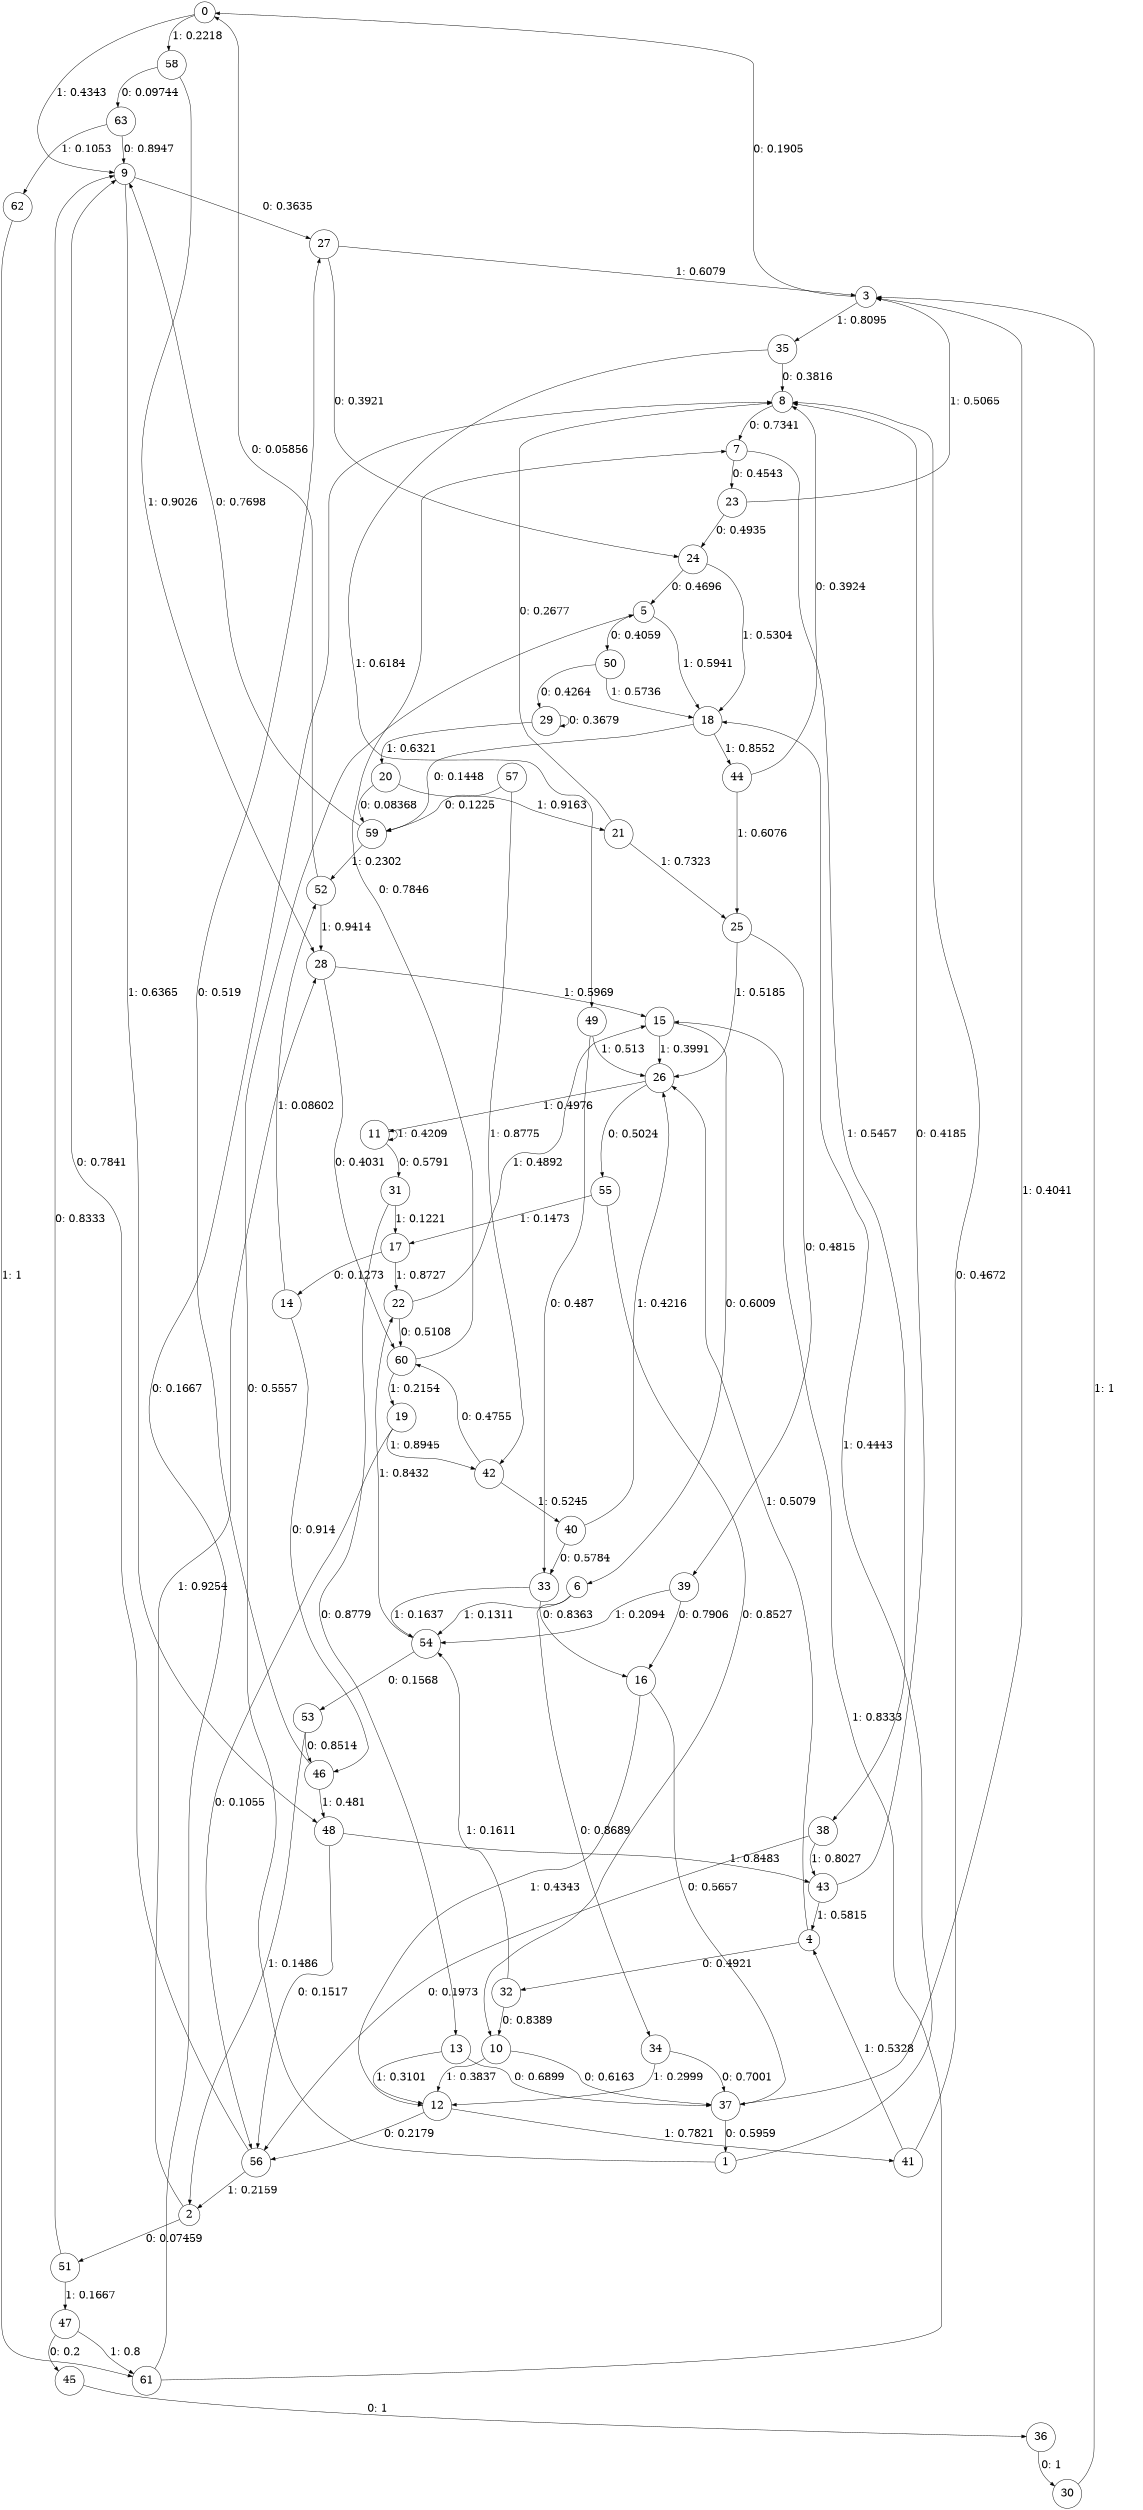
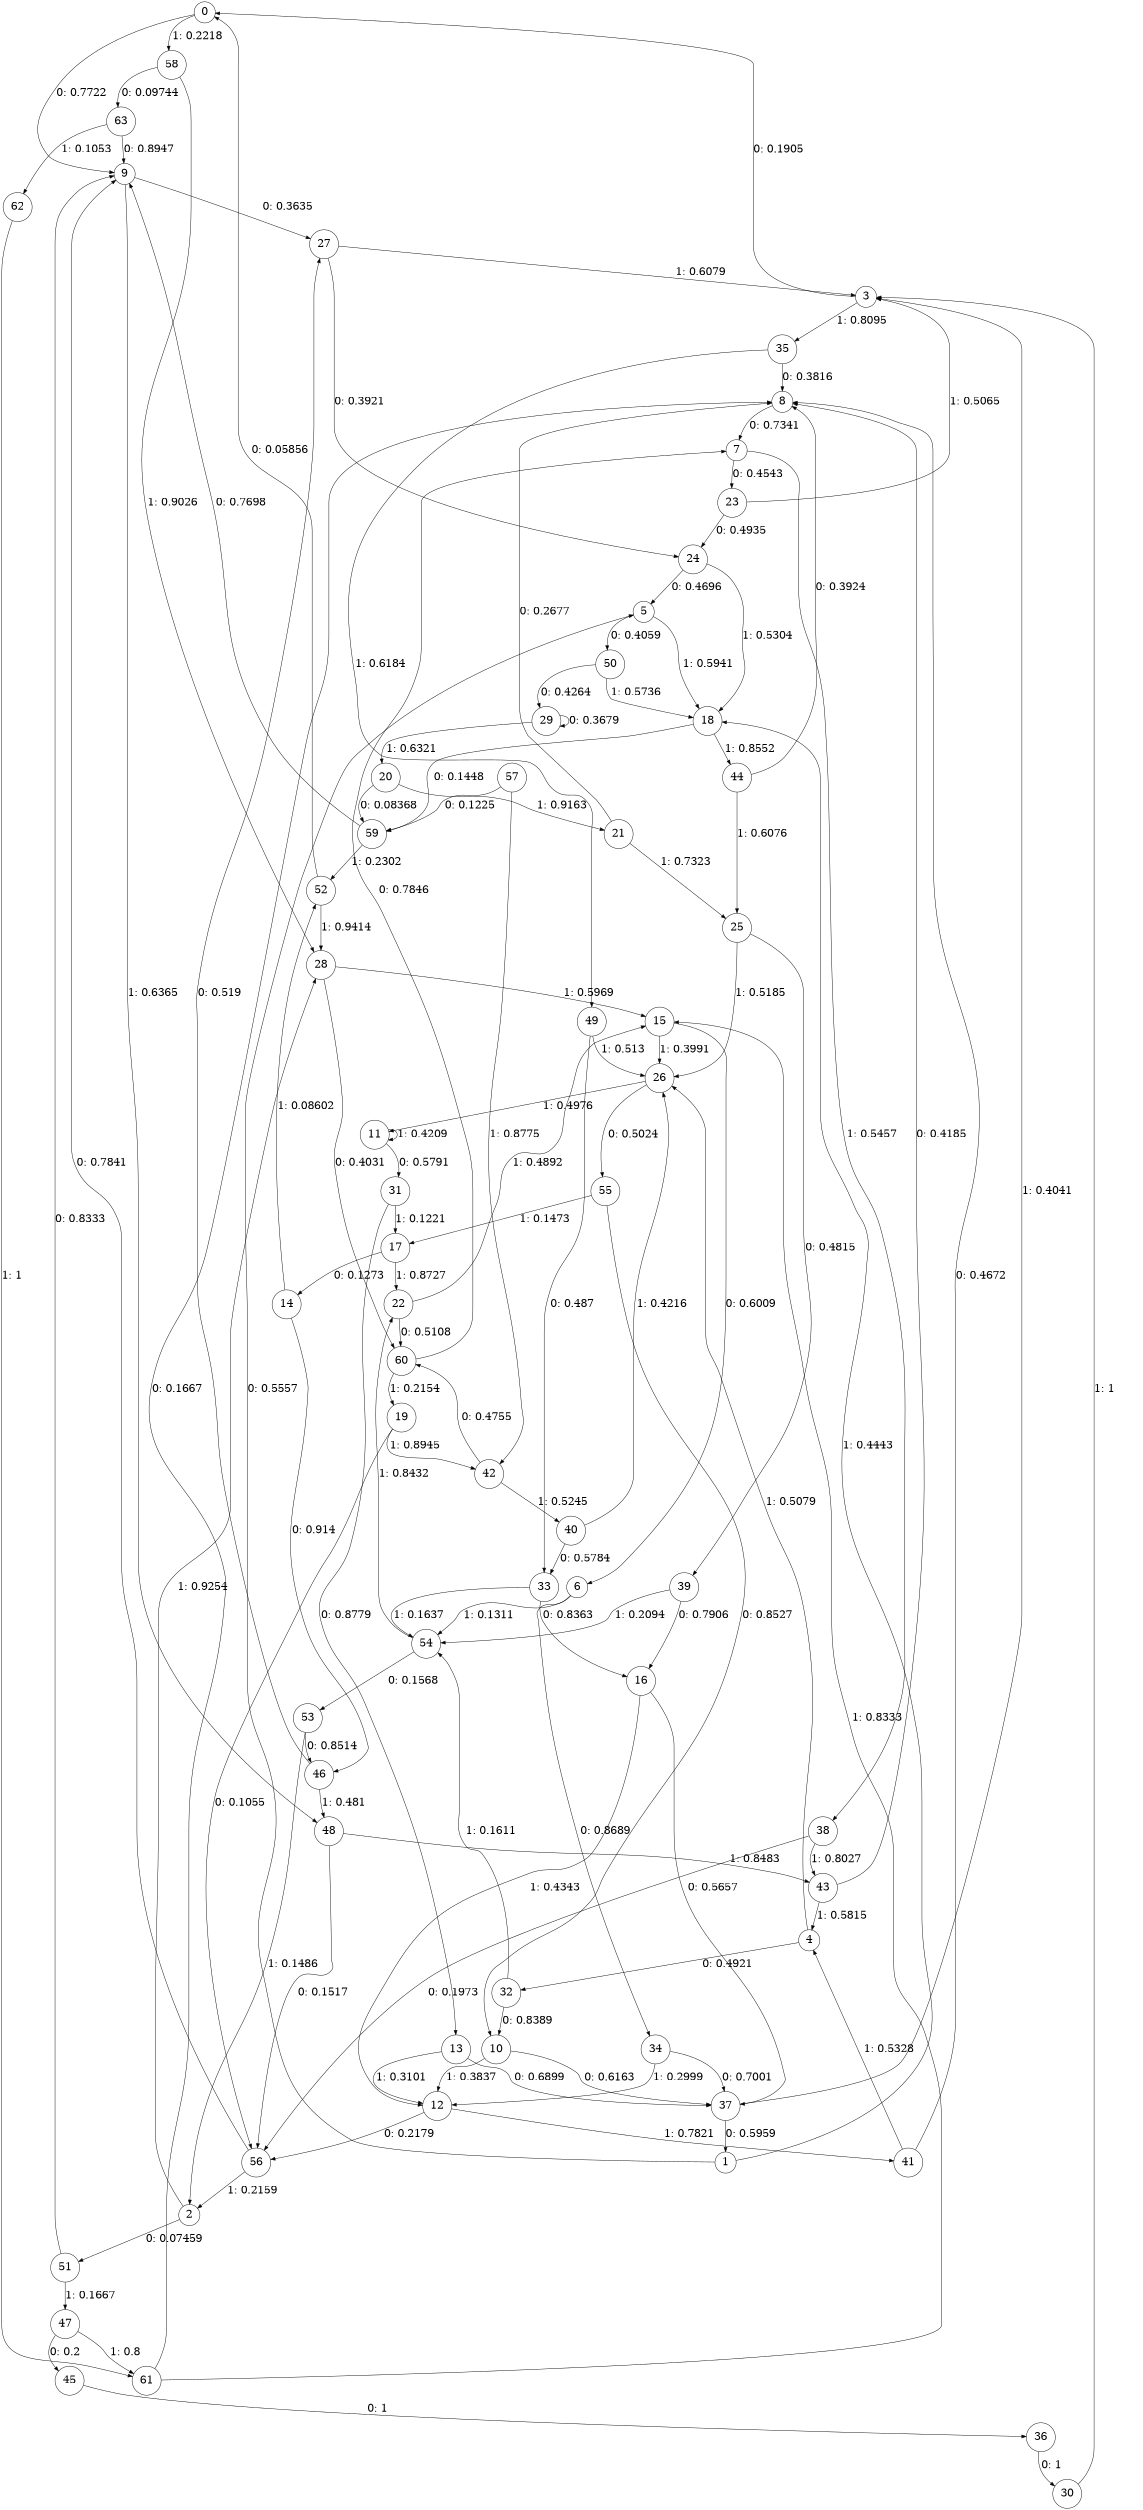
edge "0" -> "9": label "1: 0.4343   " -> "0: 0.7722   "
